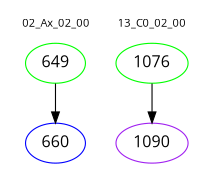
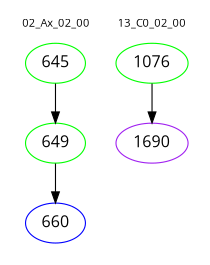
node "645": added
node "1090": label "1090" -> "1690"
